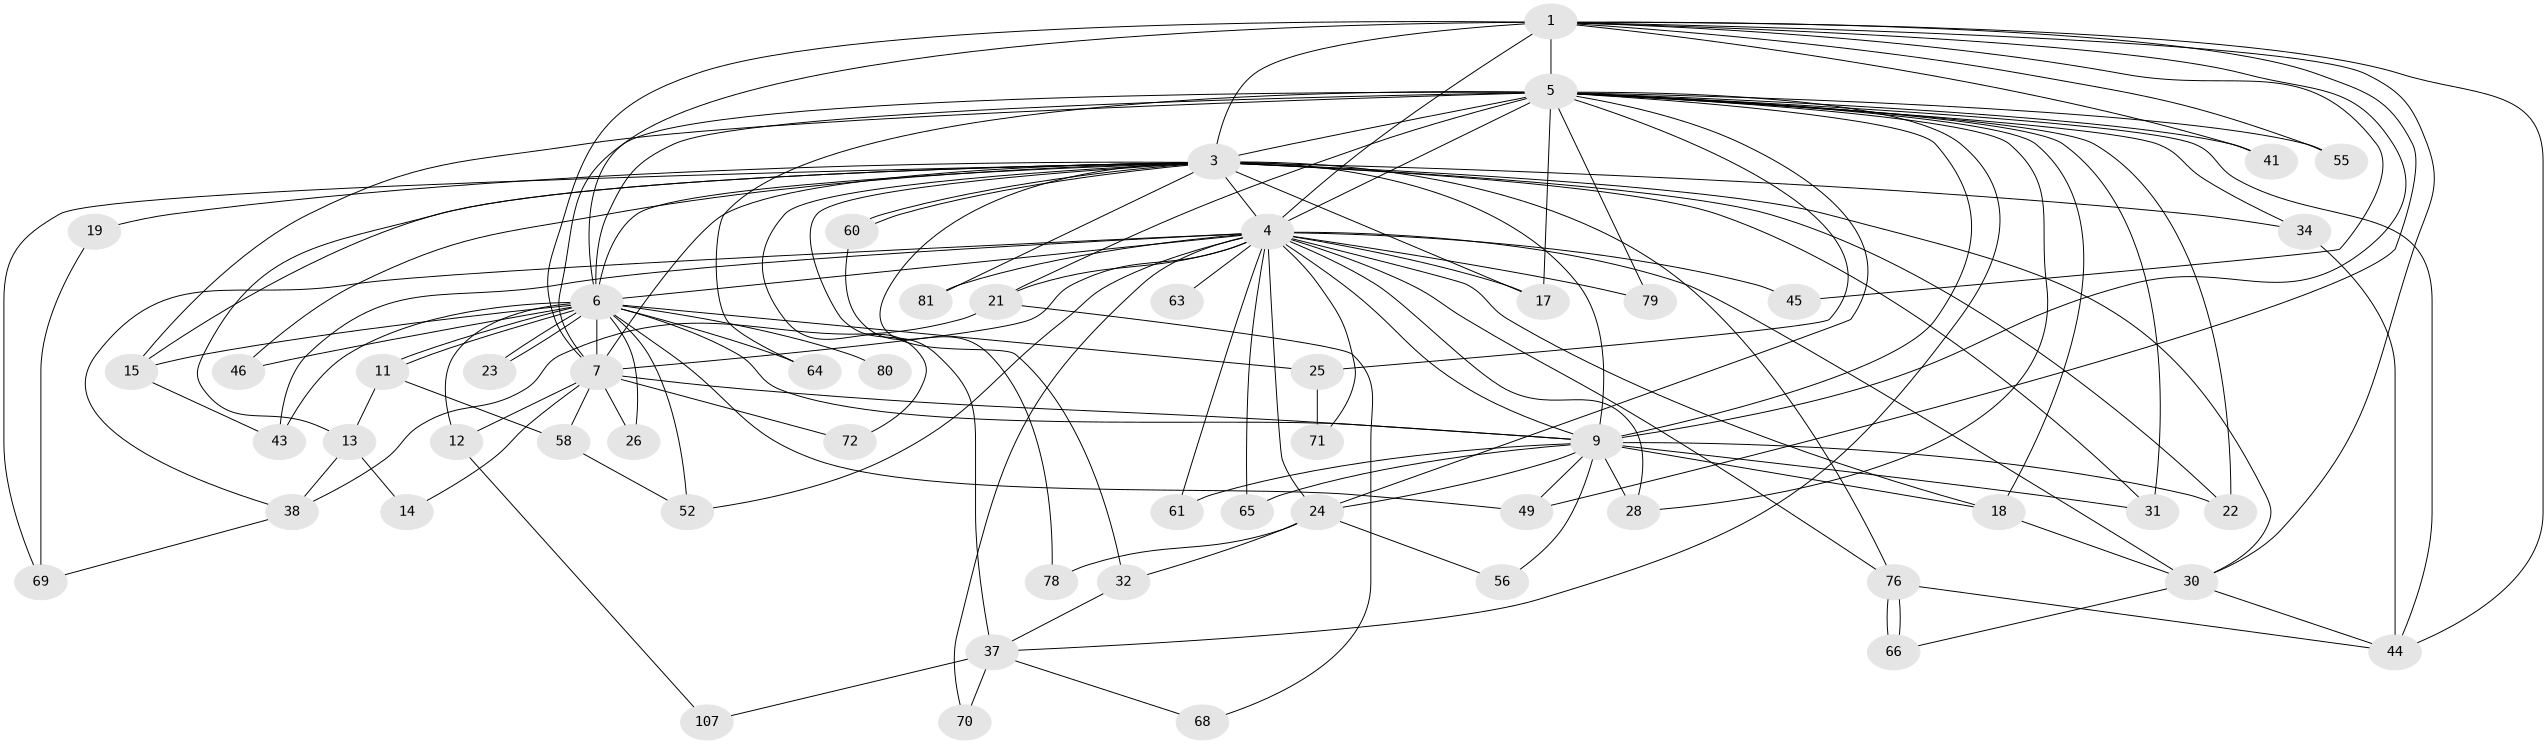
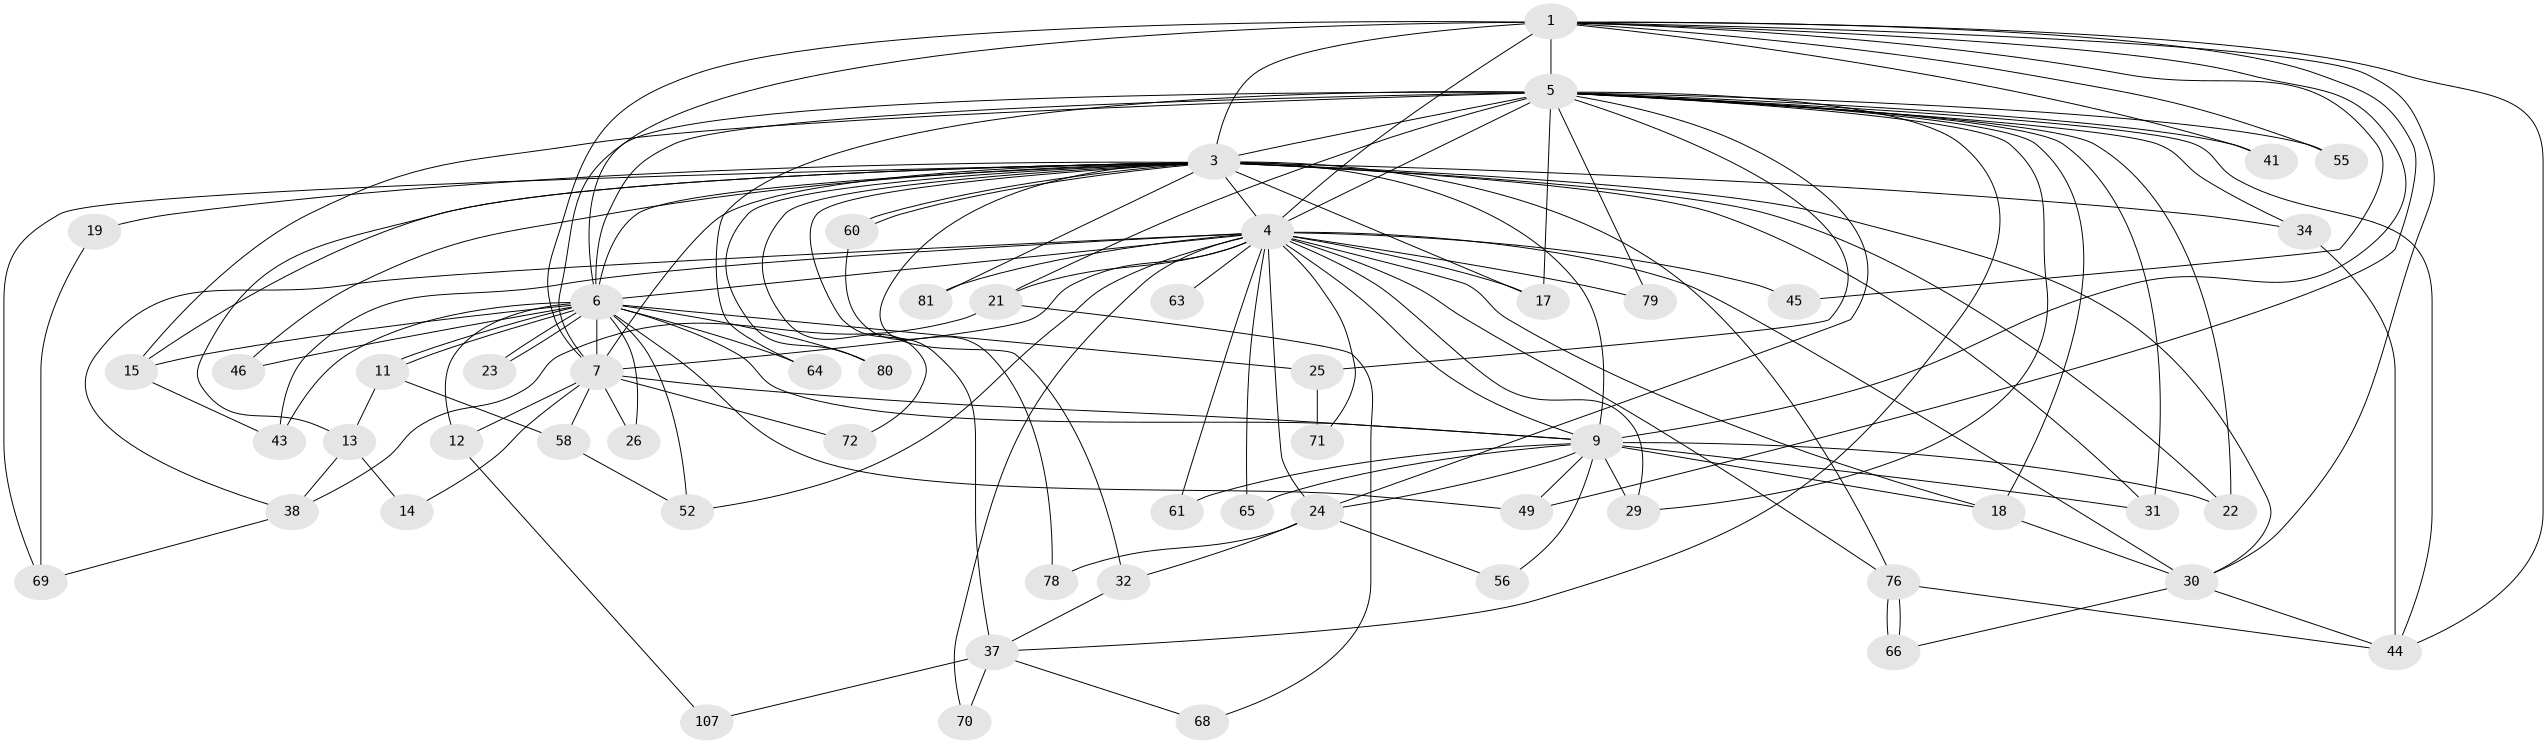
edge "3" -- "80": added
edge "5" -- "9": removed
node "28": label "28" -> "29"
